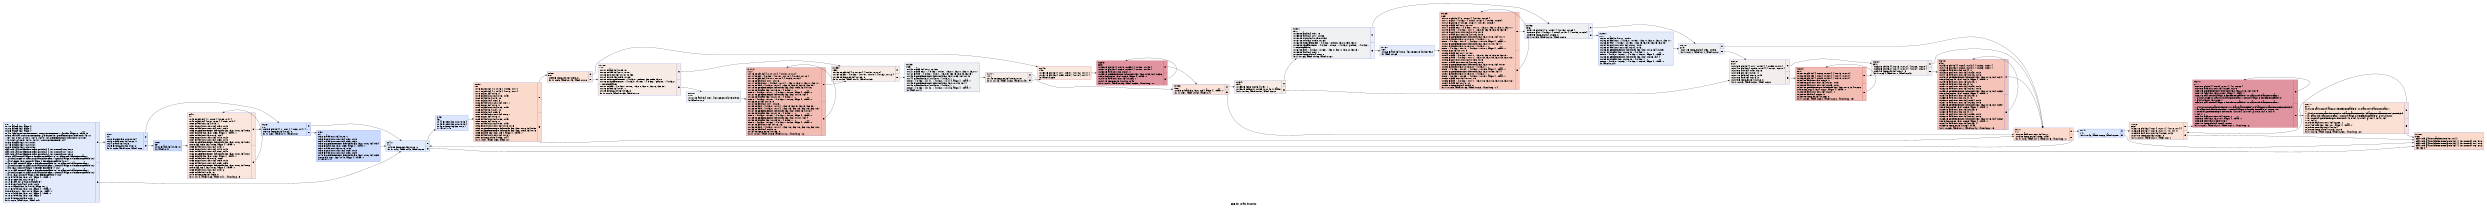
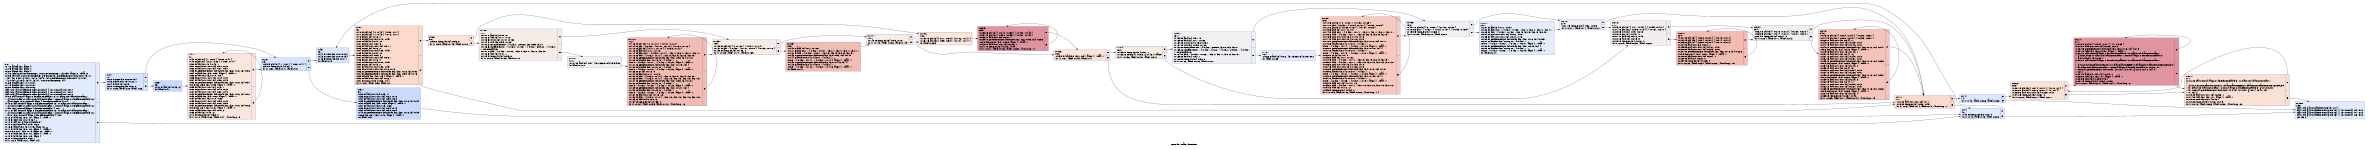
edge "%135:" -> "%147:": added
node "%139:": fillcolor #d9dce170 -> #e1675170
edge "%28:" -> "%41:": now "%28:" -> "%43:"
edge "%266:" -> "%288:": now "%266:" -> "%271:"
node "%288:": fillcolor #f7a88970 -> #bbd1f870
